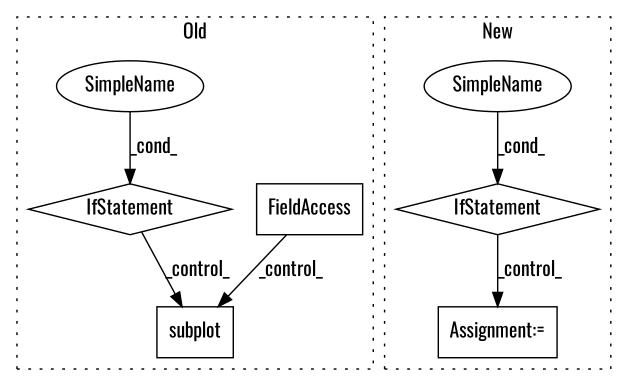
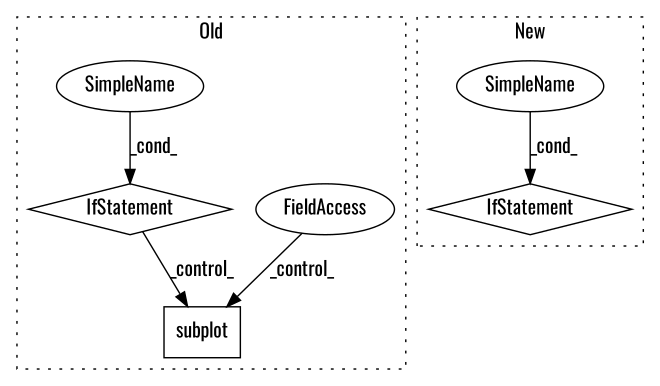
node "FieldAccess": shape box -> ellipse
node "Assignment:=": removed
